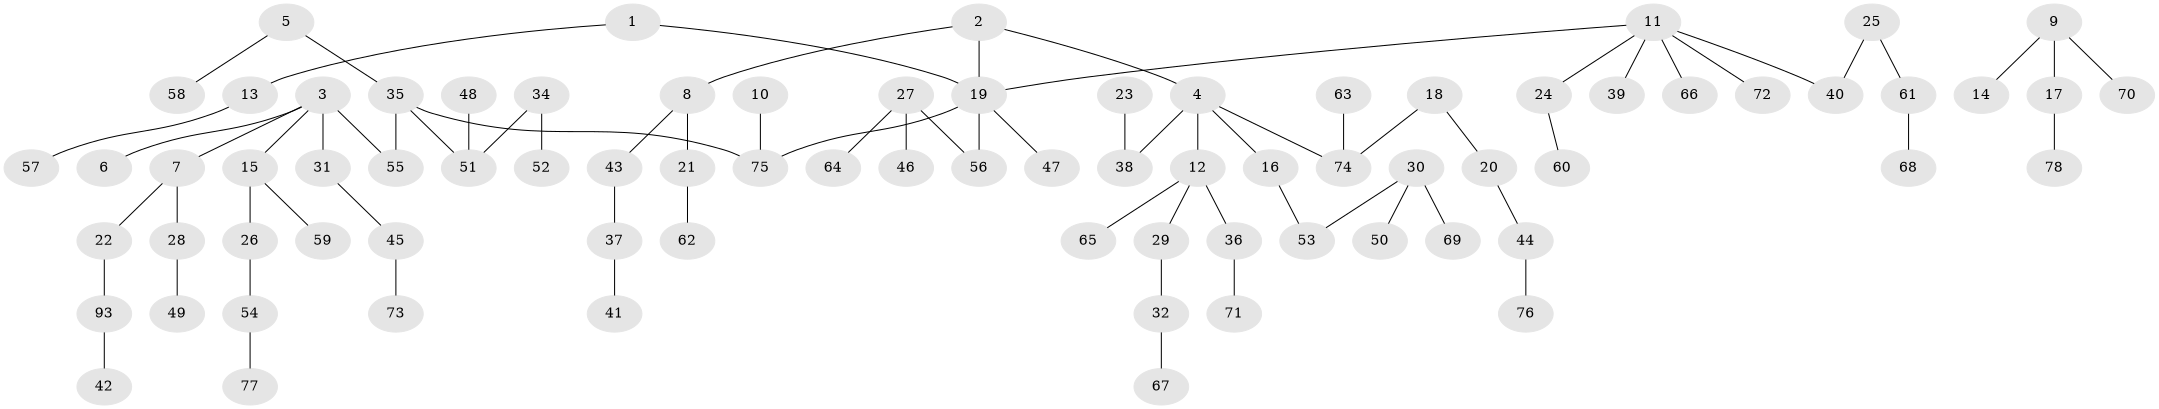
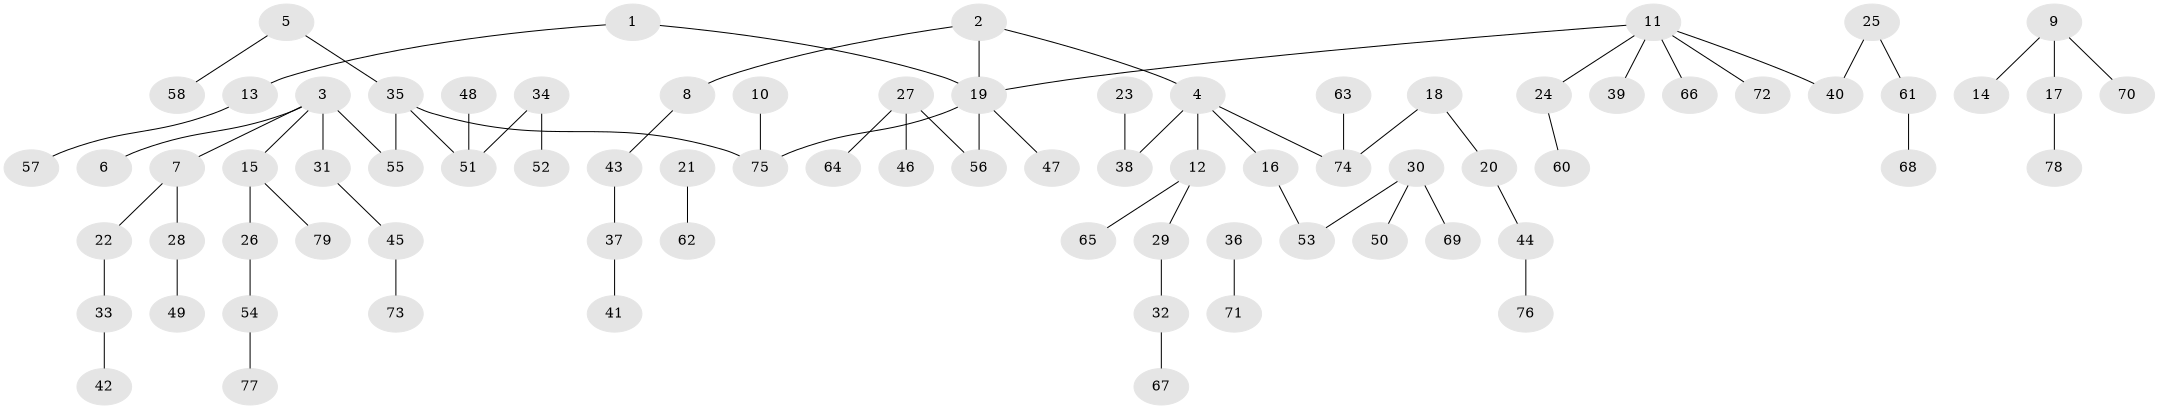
edge "8" -- "21": removed
edge "12" -- "36": removed
node "59": label "59" -> "79"
node "93": label "93" -> "33"
